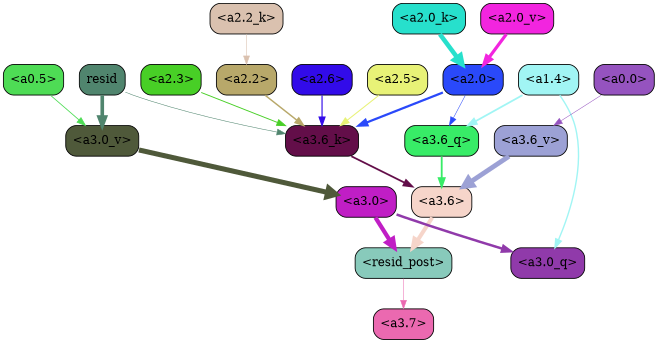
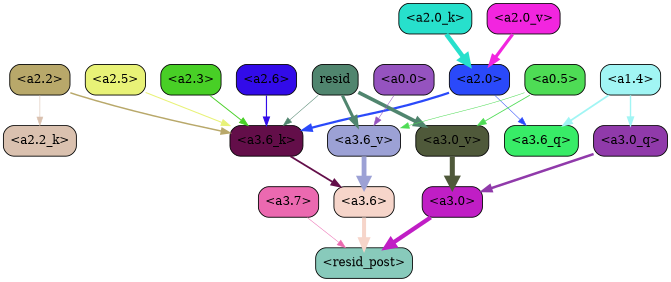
edge "<a2.2_k>" -> "<a2.2>": reversed
edge "resid" -> "<a3.6_v>": added
edge "<a0.5>" -> "<a3.6_v>": added
edge "<a3.6_q>" -> "<a3.6>": removed
edge "<a3.0>" -> "<a3.0_q>": reversed
edge "<resid_post>" -> "<a3.7>": reversed
